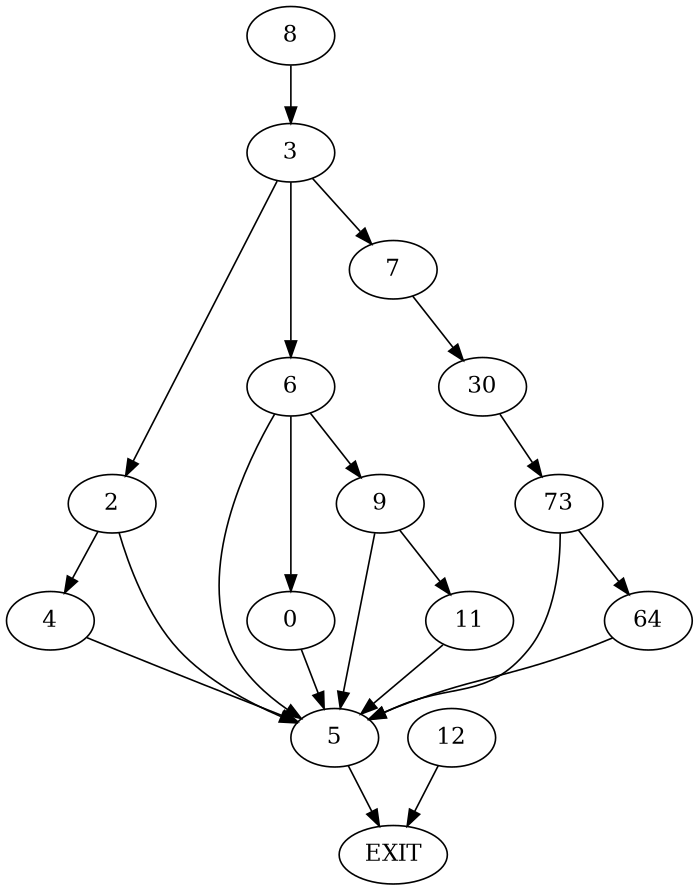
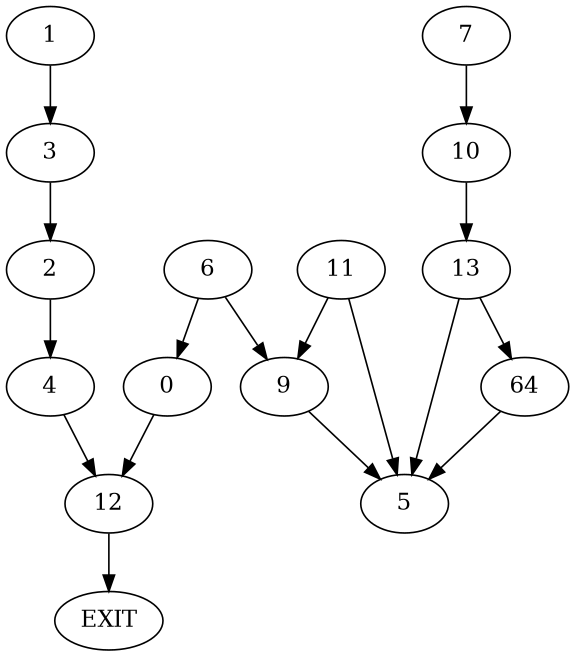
node "8": label "8" -> "1"
edge "3" -> "7": removed
edge "3" -> "6": removed
node "30": label "30" -> "10"
node "73": label "73" -> "13"
edge "9" -> "11": reversed
edge "6" -> "5": removed
edge "2" -> "5": removed
edge "0" -> "5": now "0" -> "12"
edge "4" -> "5": now "4" -> "12"
edge "5" -> "EXIT": removed
